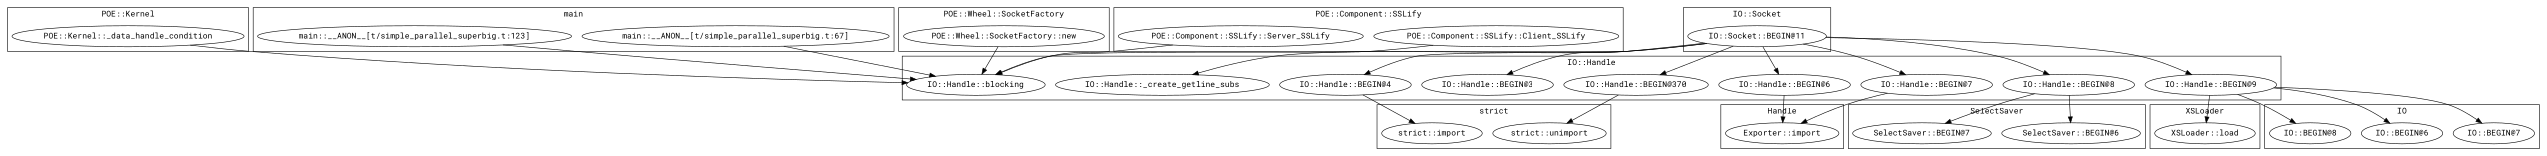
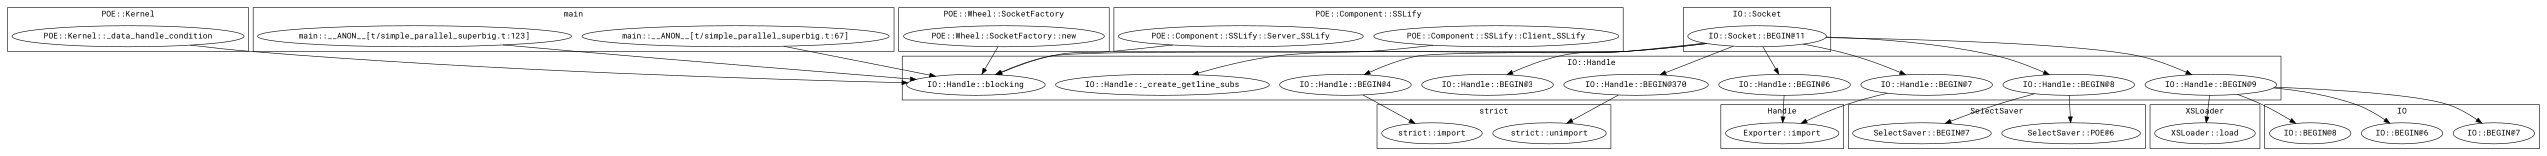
node "SelectSaver::BEGIN@6": label "SelectSaver::BEGIN@6" -> "SelectSaver::POE@6"
